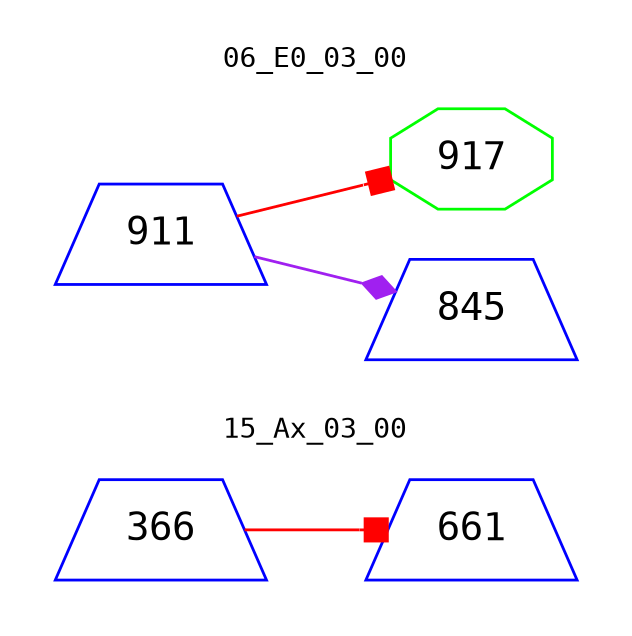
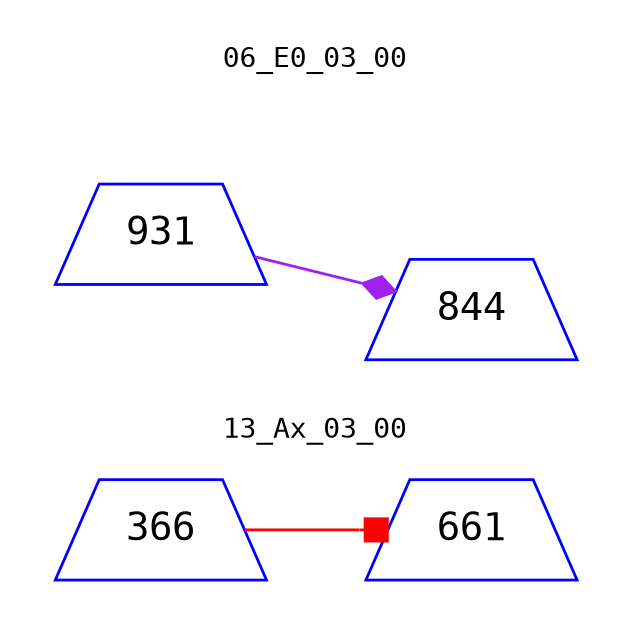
node "917": removed
node "911": label "911" -> "931"
node "845": label "845" -> "844"
cluster "15_Ax_03_00": label "15_Ax_03_00" -> "13_Ax_03_00"
